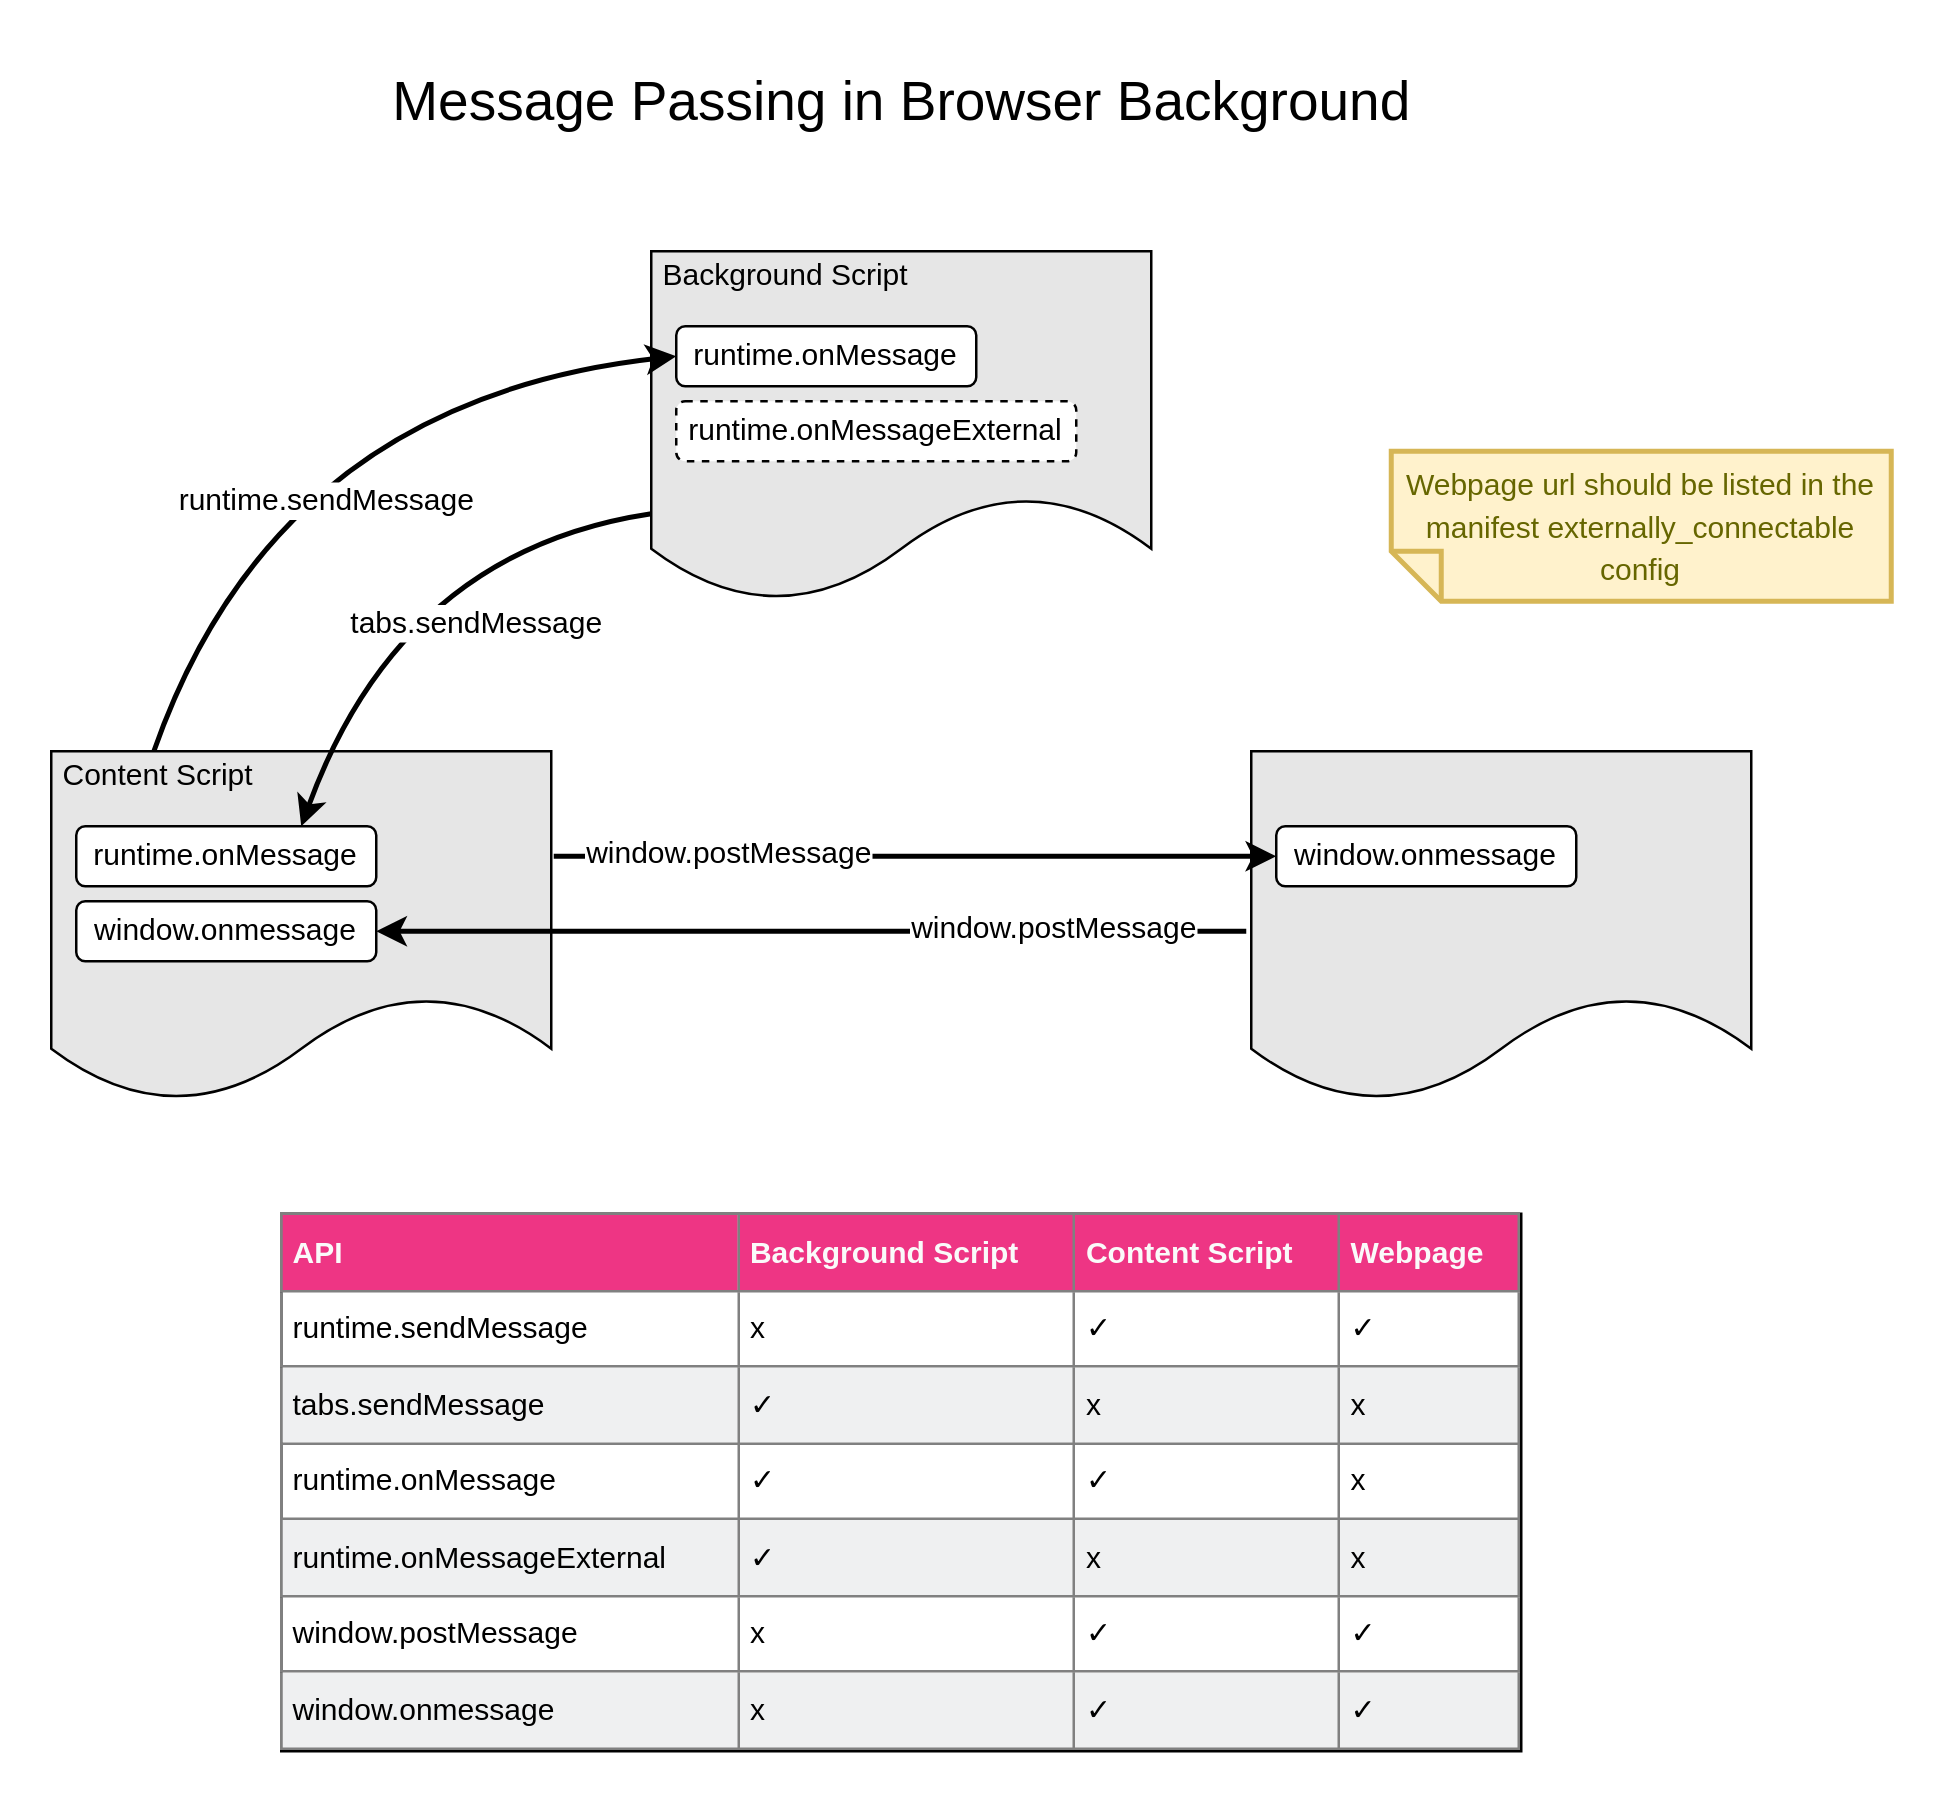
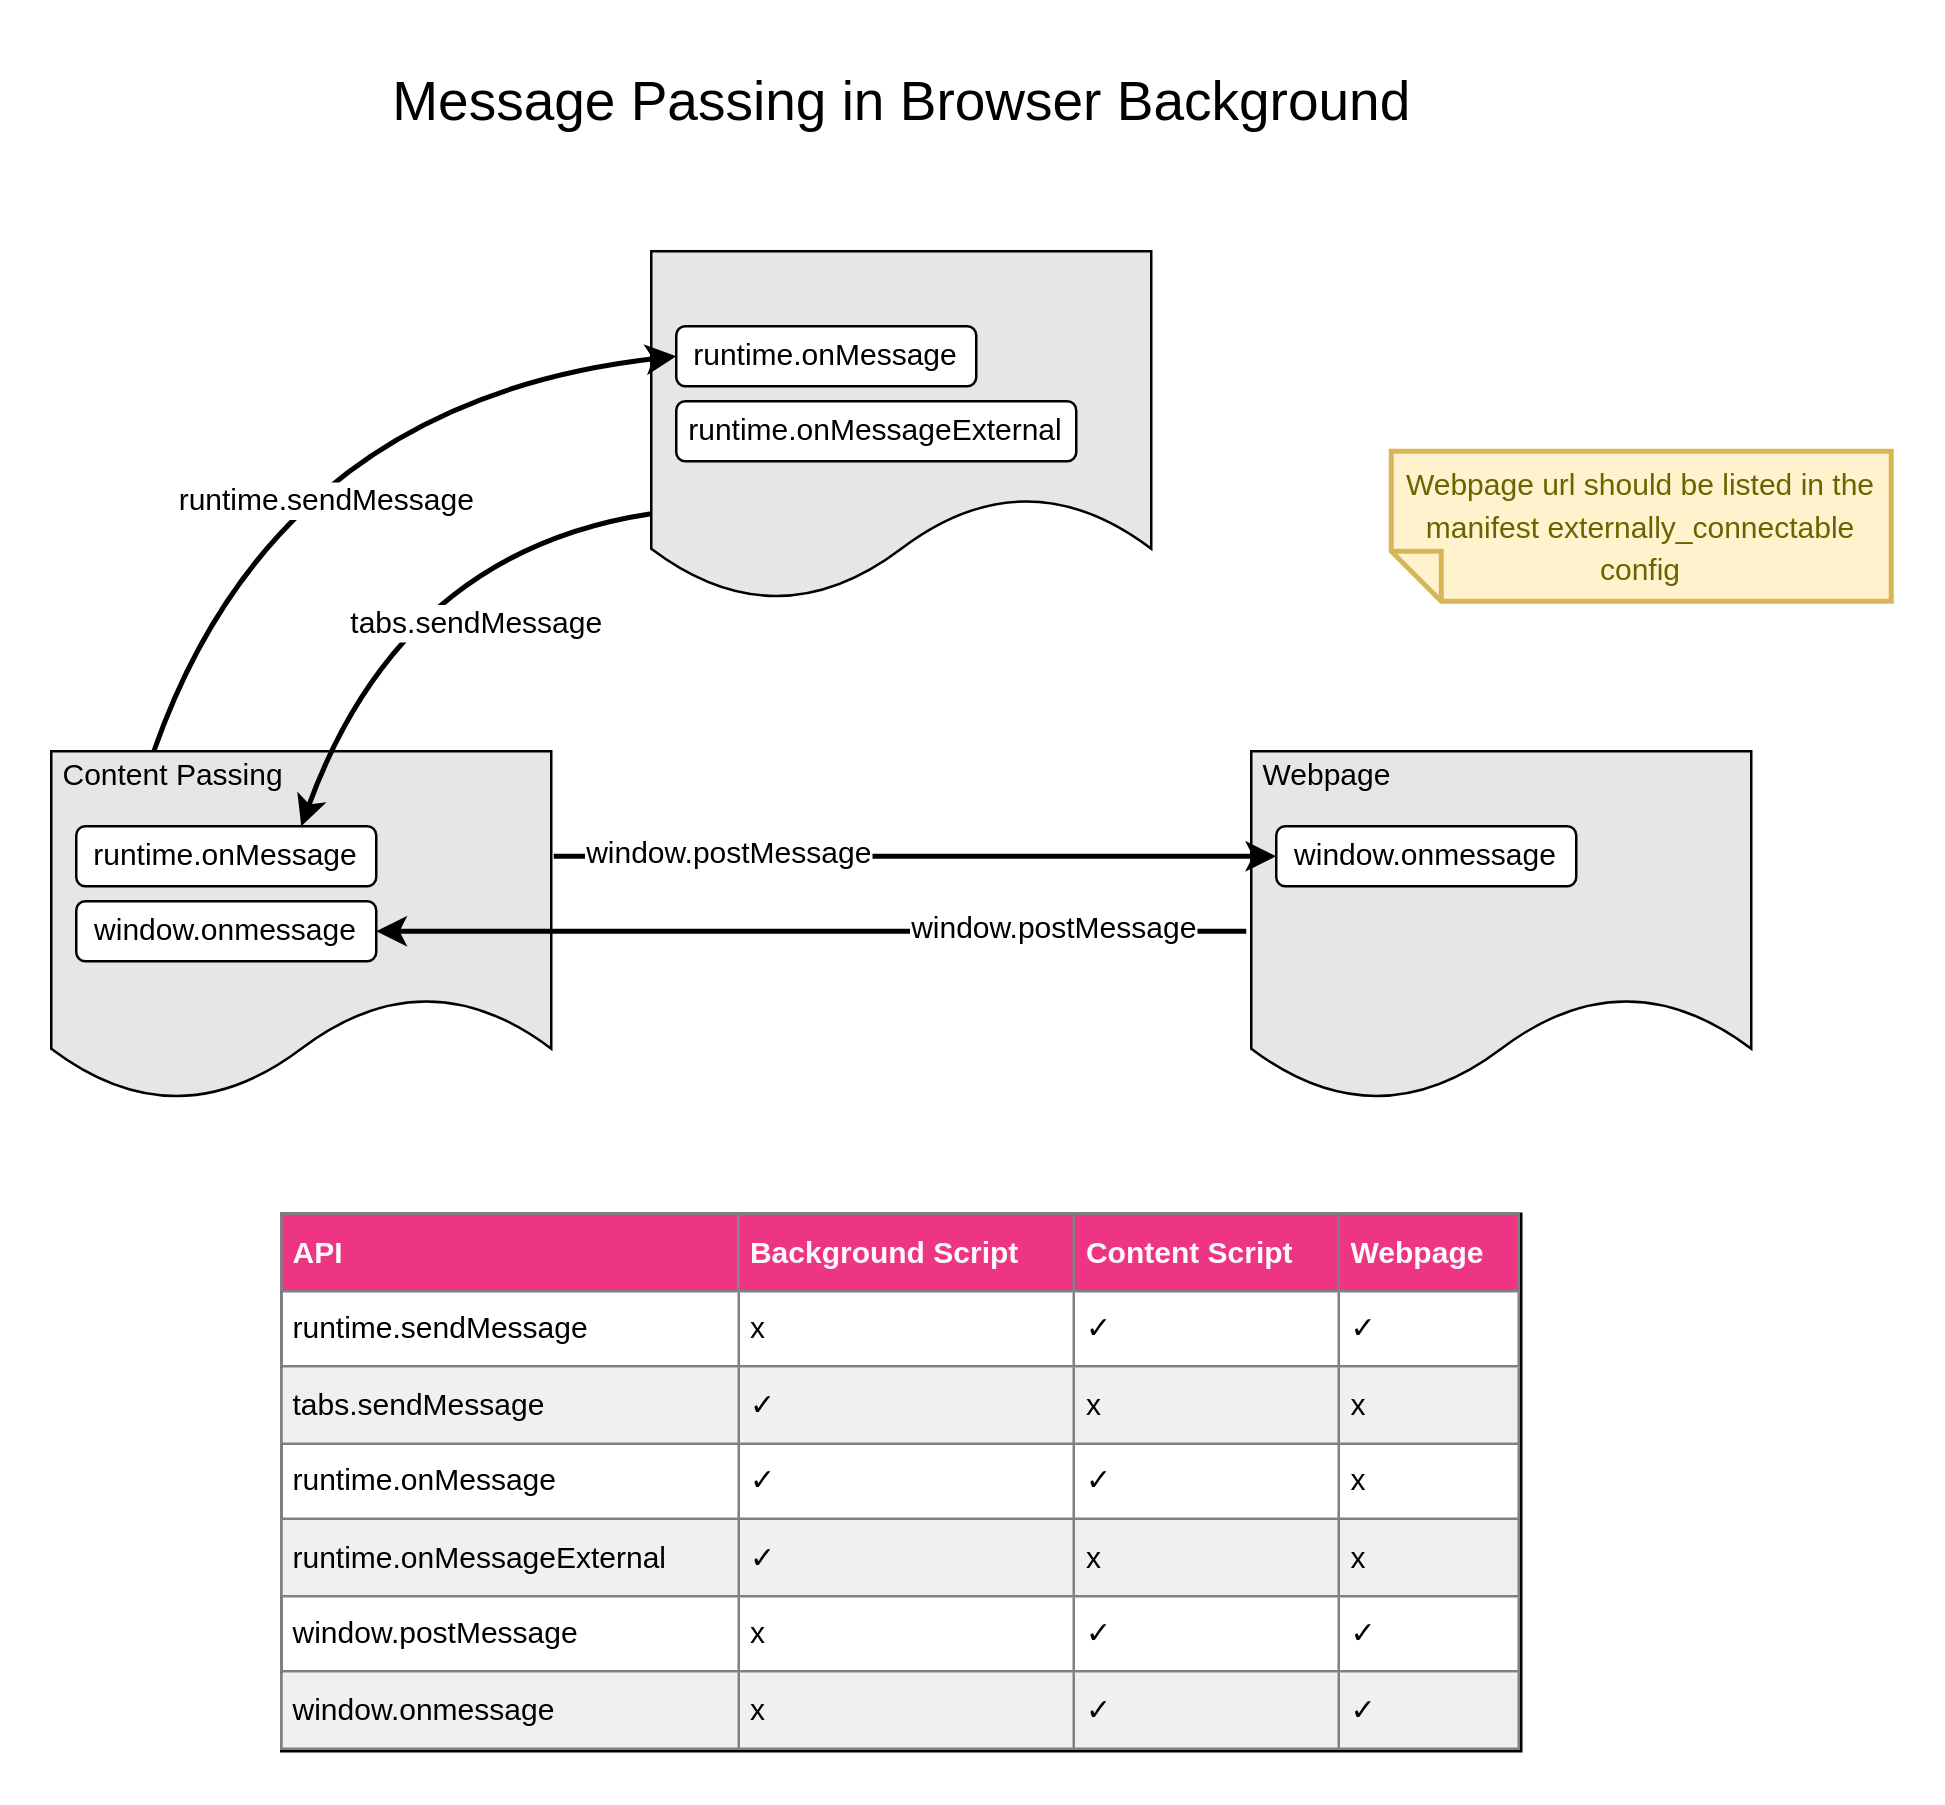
node "Background Script": removed
node "runtime.onMessageExternal": style dashed -> solid
node "Content Script": label "Content Script" -> "Content Passing"
node "Webpage": added
